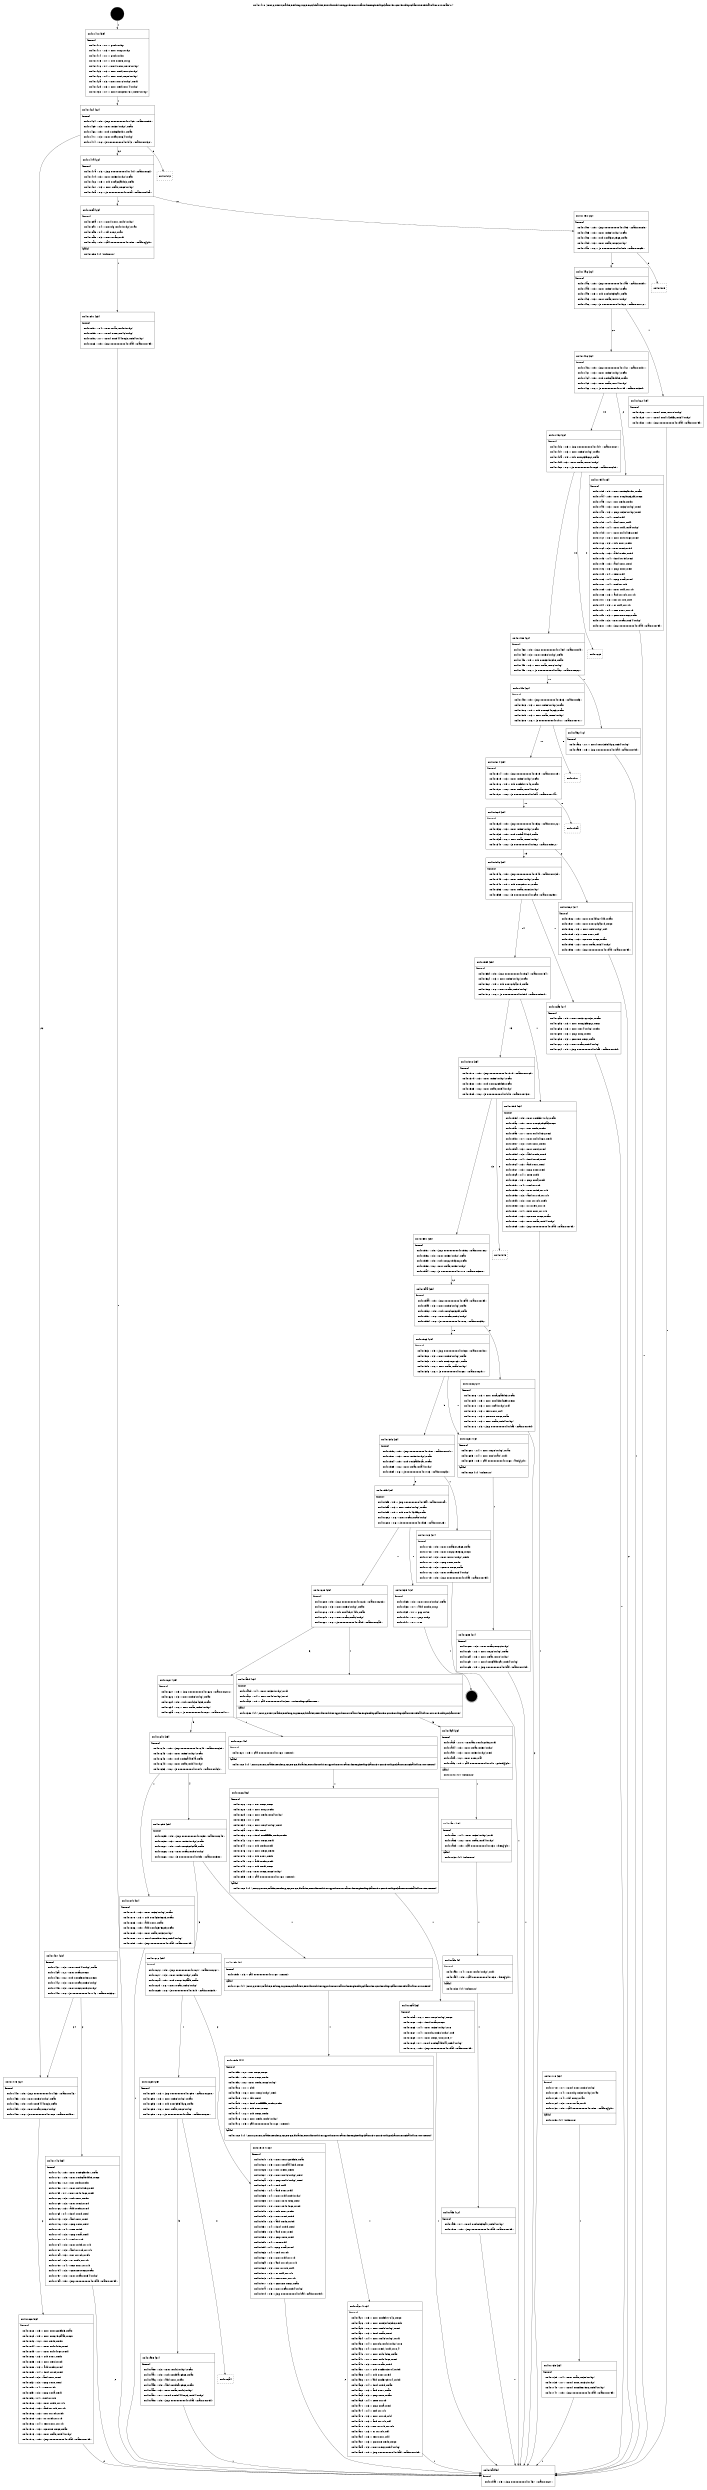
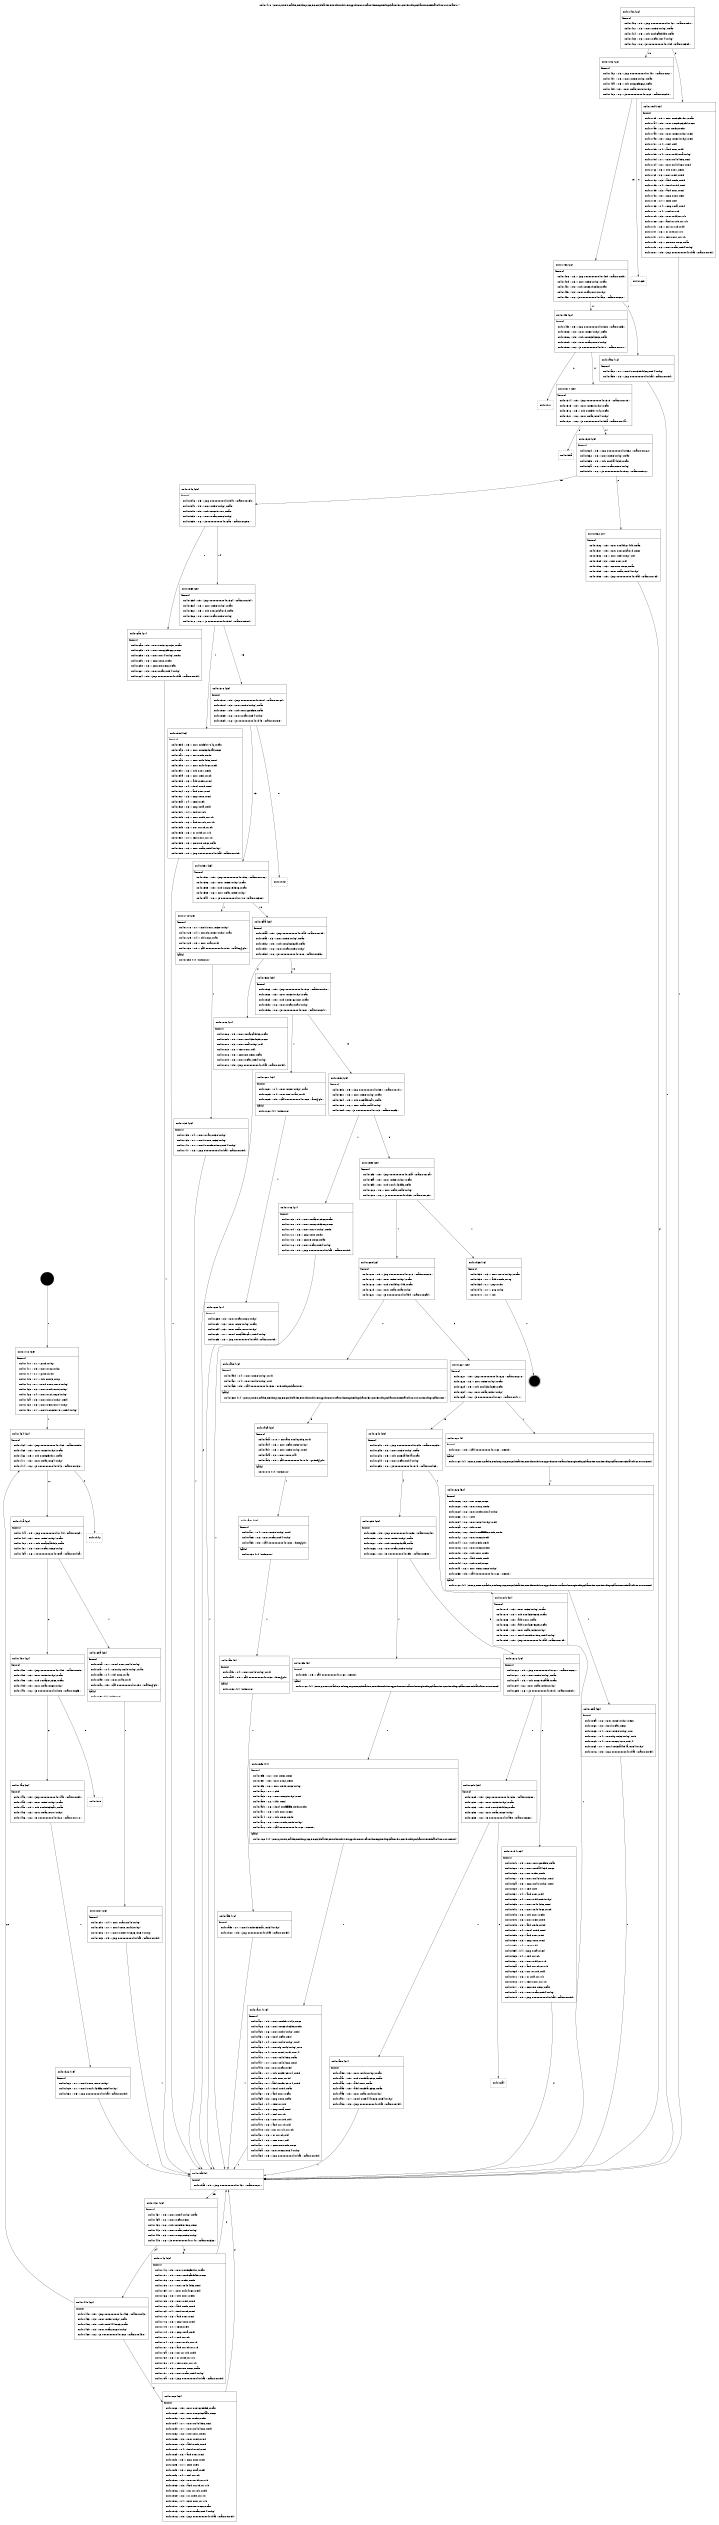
edge "0x4014a6 [22]" -> "0x4014bc [22]": removed, label "20"
edge "0x401591 [25]" -> "0x40171e [23]": added, label "1"
edge "0x401464 [22]" -> "0x40144e [22]": reversed
edge "0x401baf [5]" -> "0x401437 [23]": added, label "25"
edge "0x40168b [25]" -> "0x401a9e [31]": label " 5" -> " 1"
